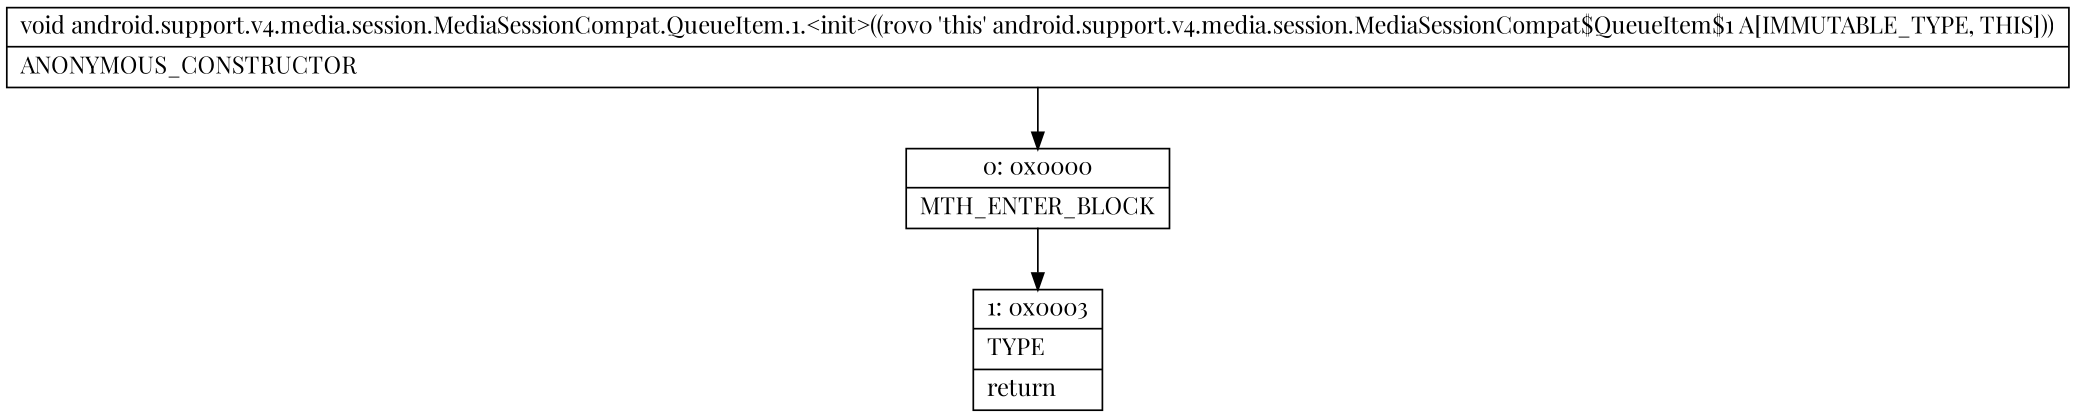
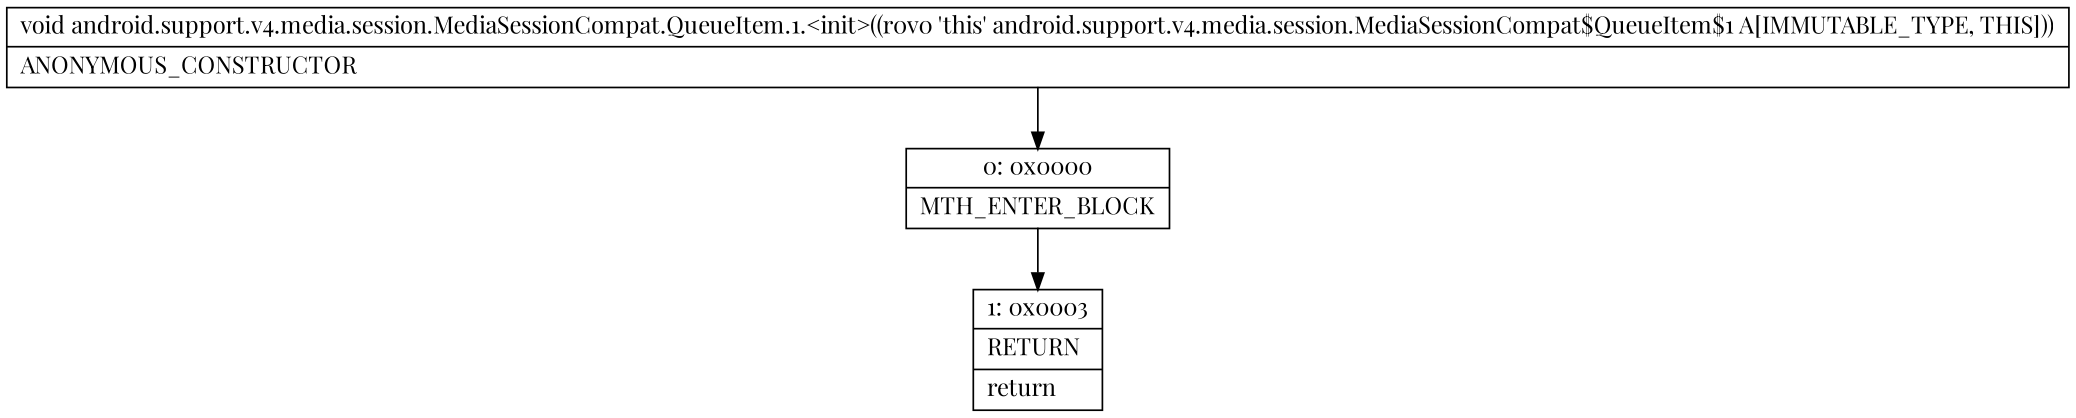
node "1: 0x0003": text "TYPE" -> "RETURN"
